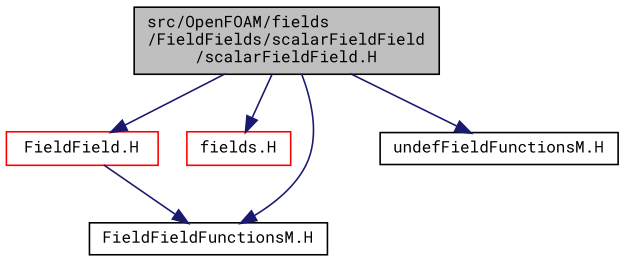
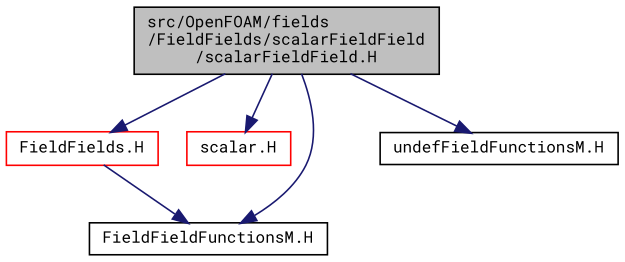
node "FieldField.H": label "FieldField.H" -> "FieldFields.H"
node "fields.H": label "fields.H" -> "scalar.H"
